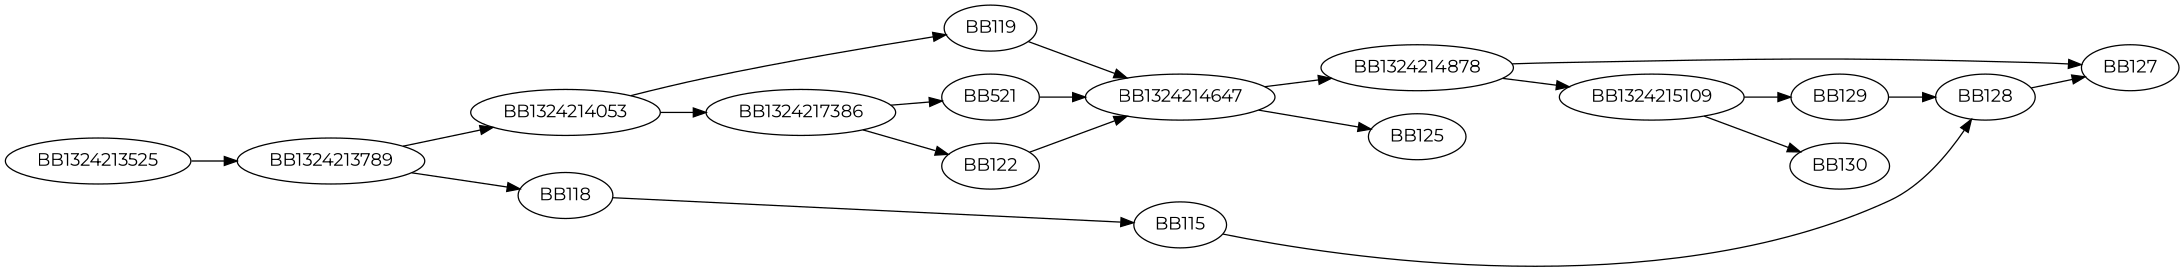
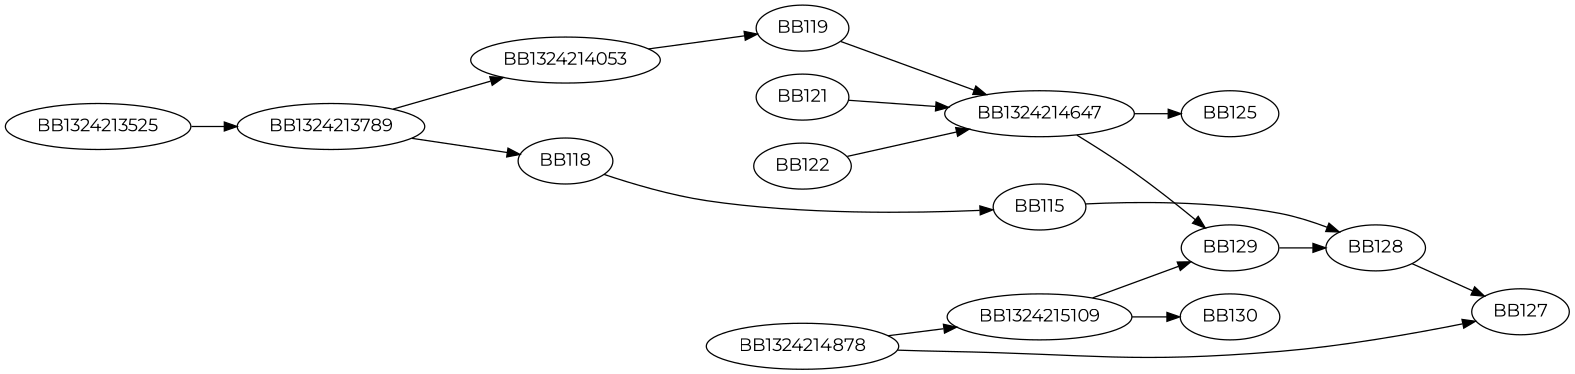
edge "BB1324214647" -> "BB1324214878": now "BB1324214647" -> "BB129"
node "BB521": label "BB521" -> "BB121"
node "BB1324217386": removed
